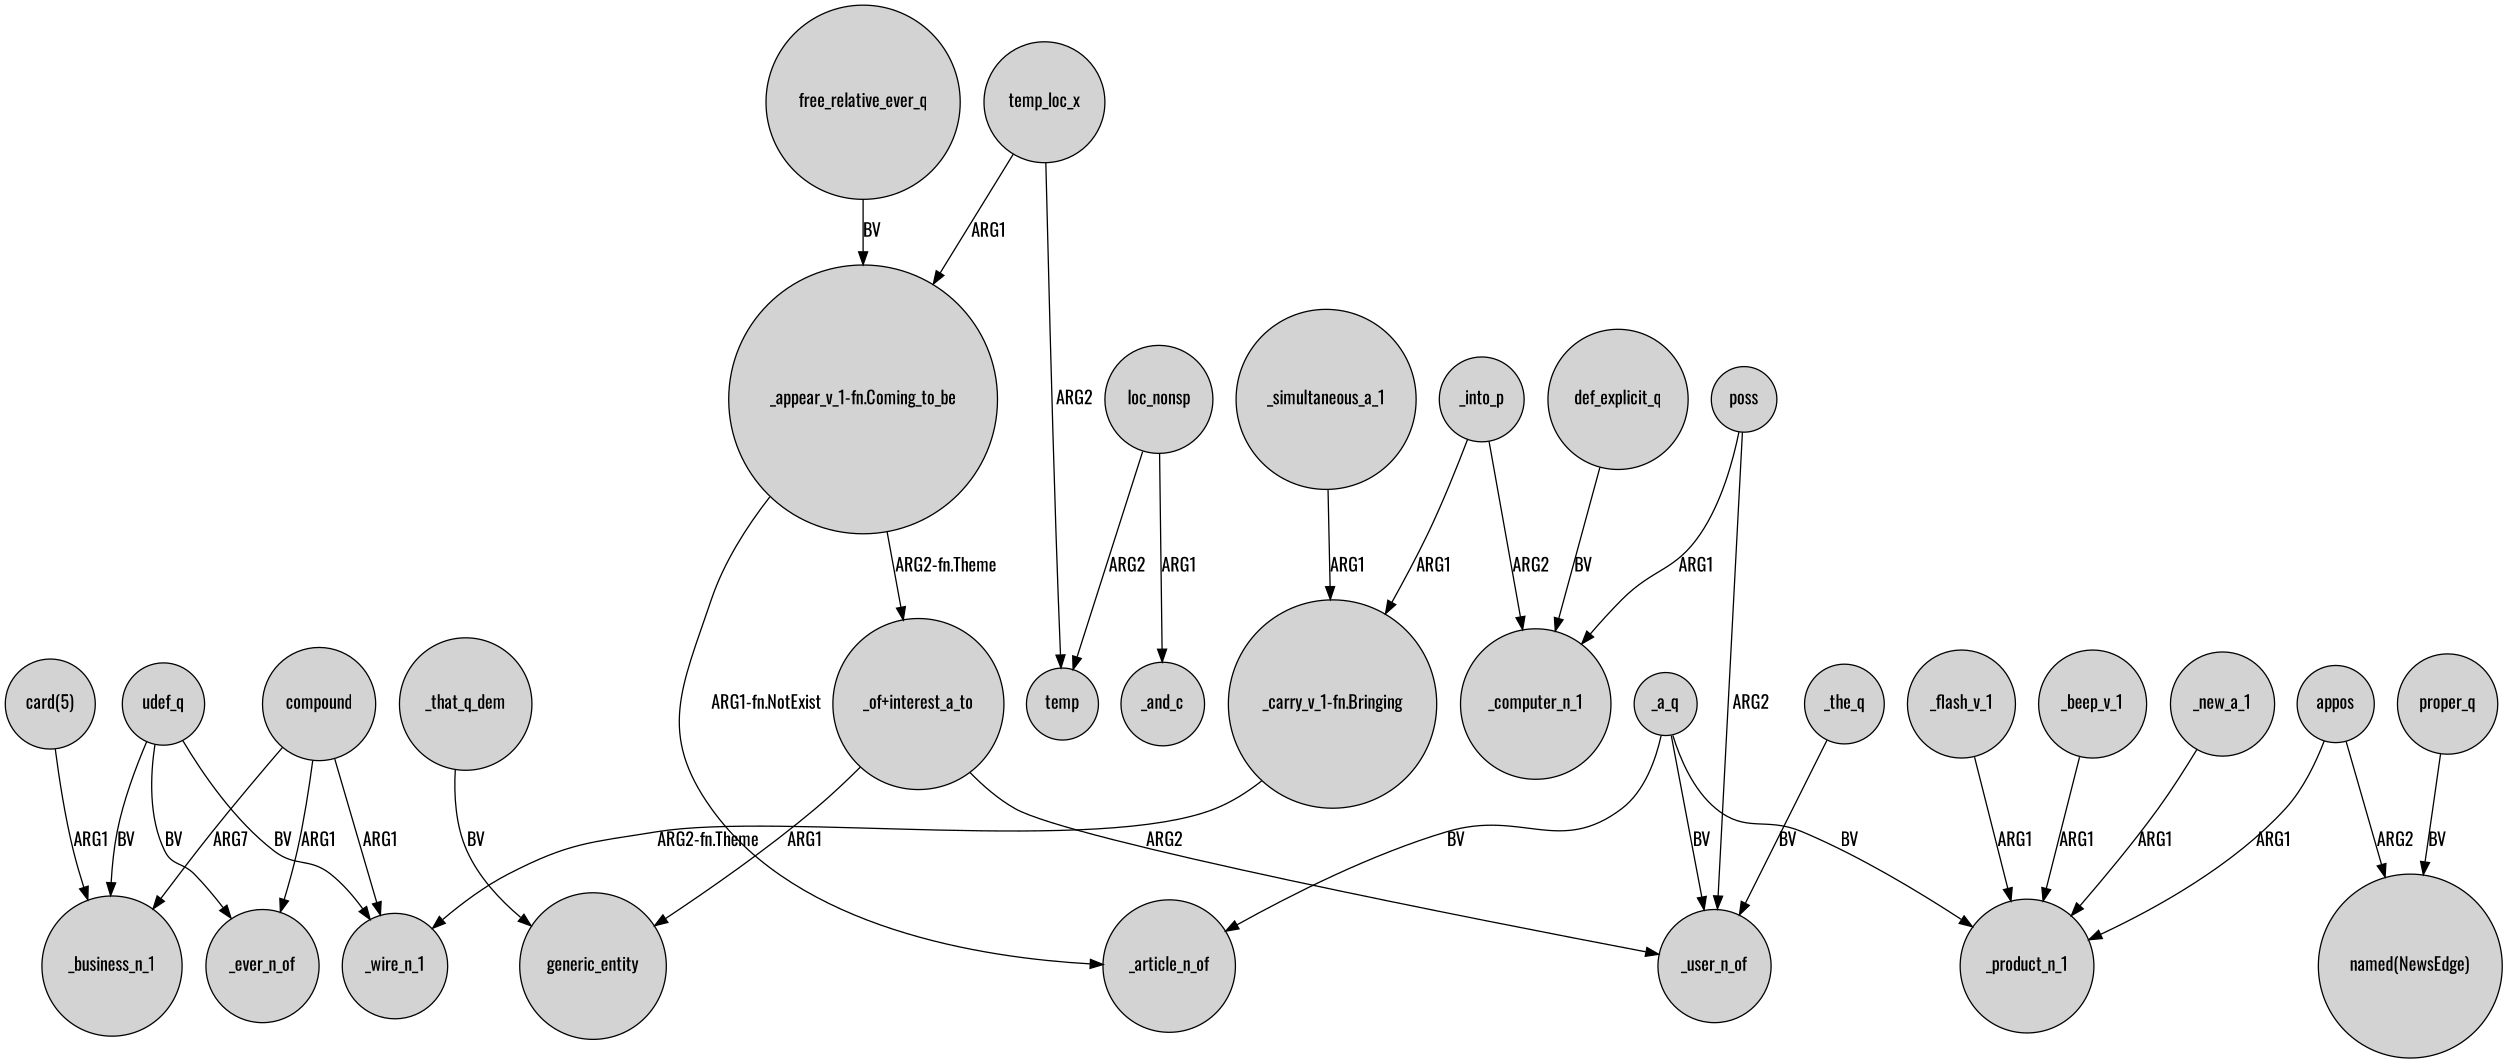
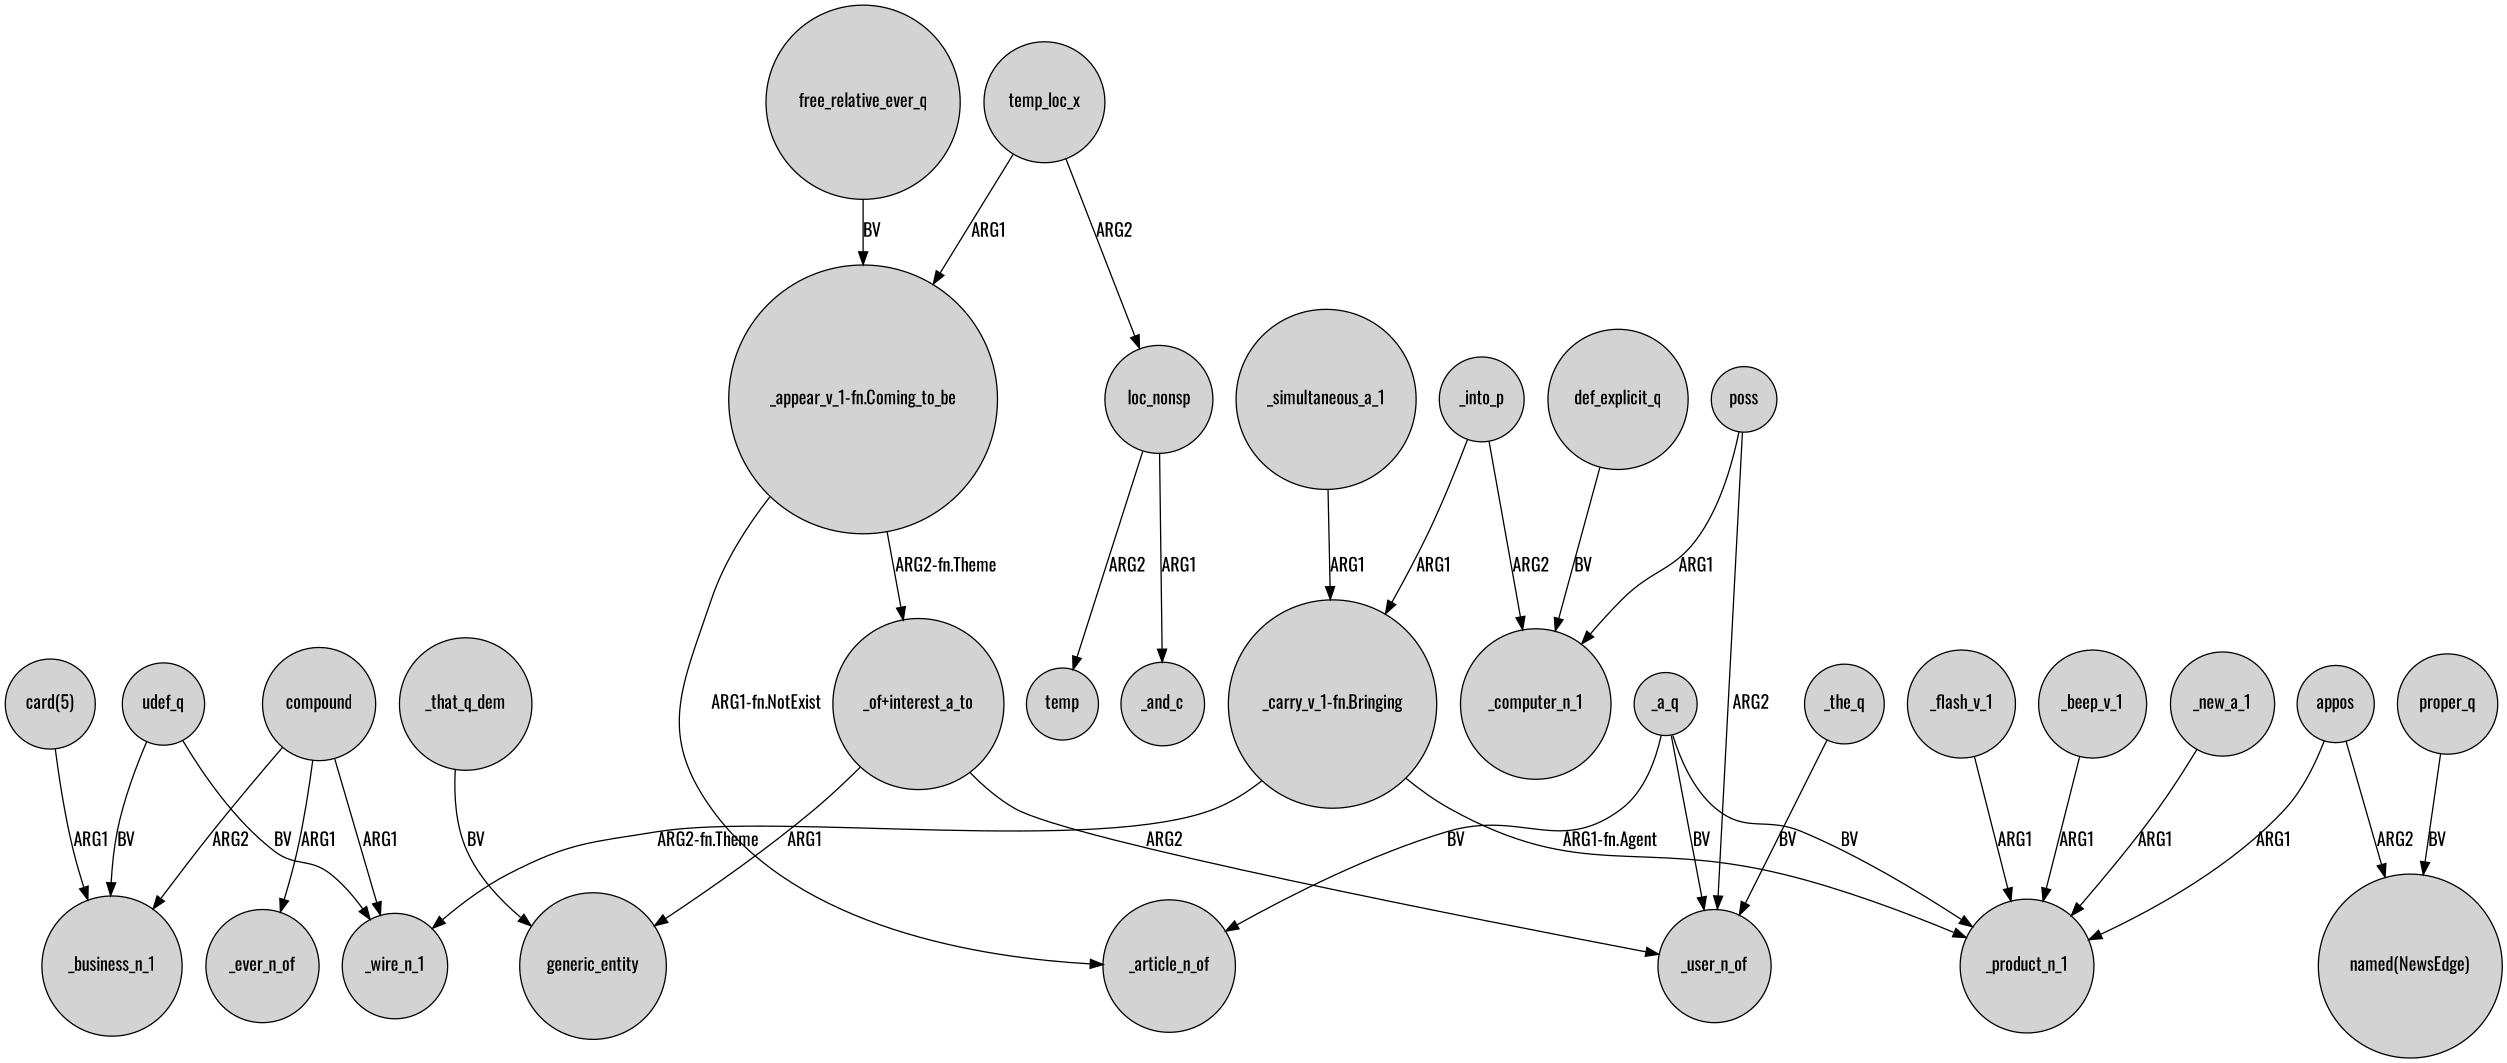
edge "temp_loc_x" -> "temp": now "temp_loc_x" -> "loc_nonsp"
edge "udef_q" -> "_ever_n_of": removed, label "BV"
edge "compound" -> "_business_n_1": label "ARG7" -> "ARG2"
edge "_carry_v_1-fn.Bringing" -> "_product_n_1": added, label "ARG1-fn.Agent"
